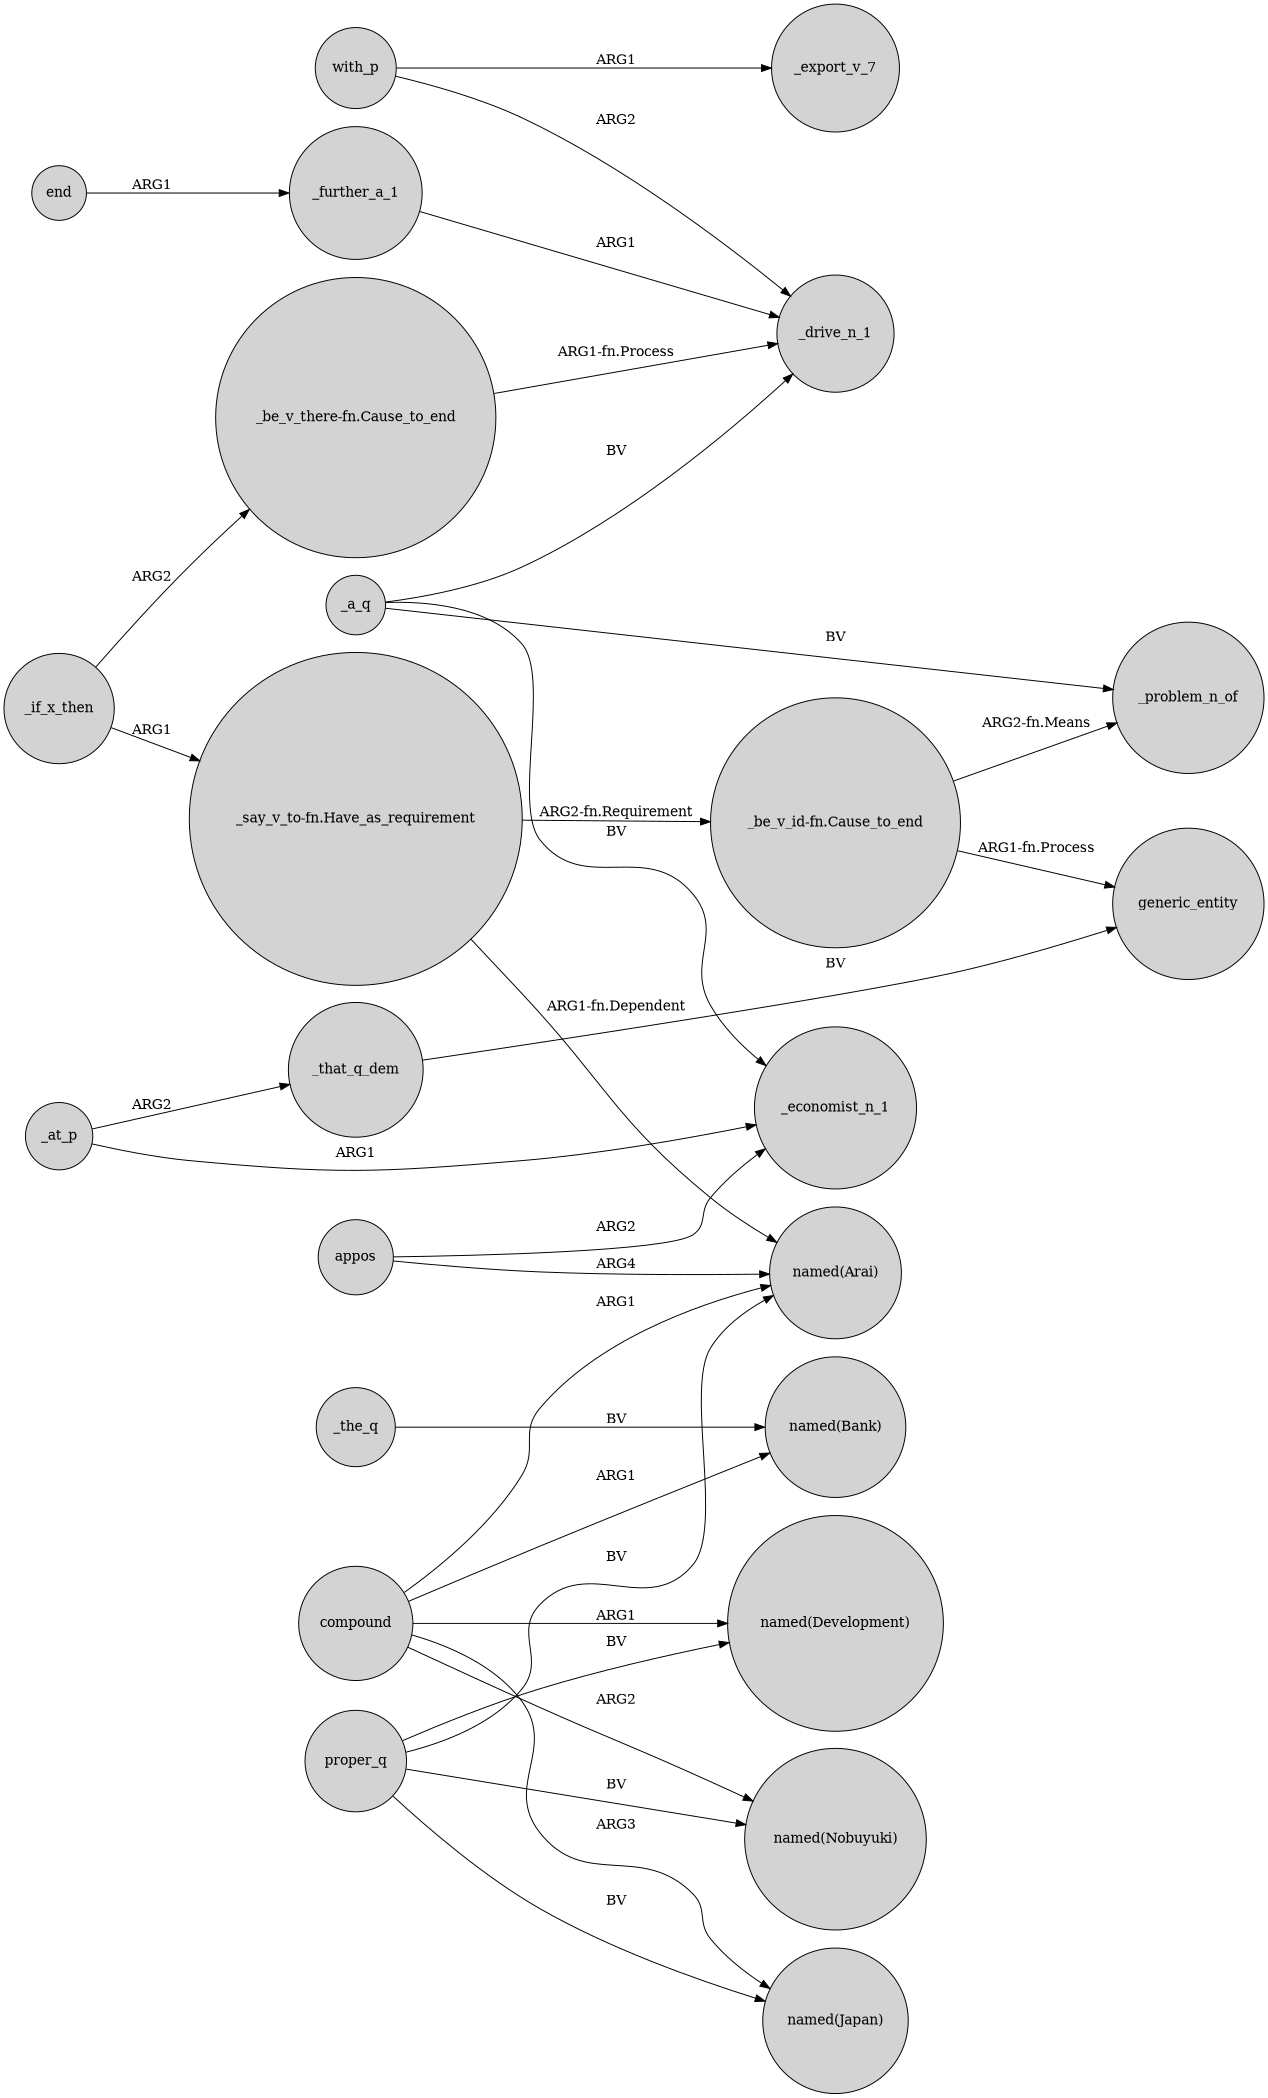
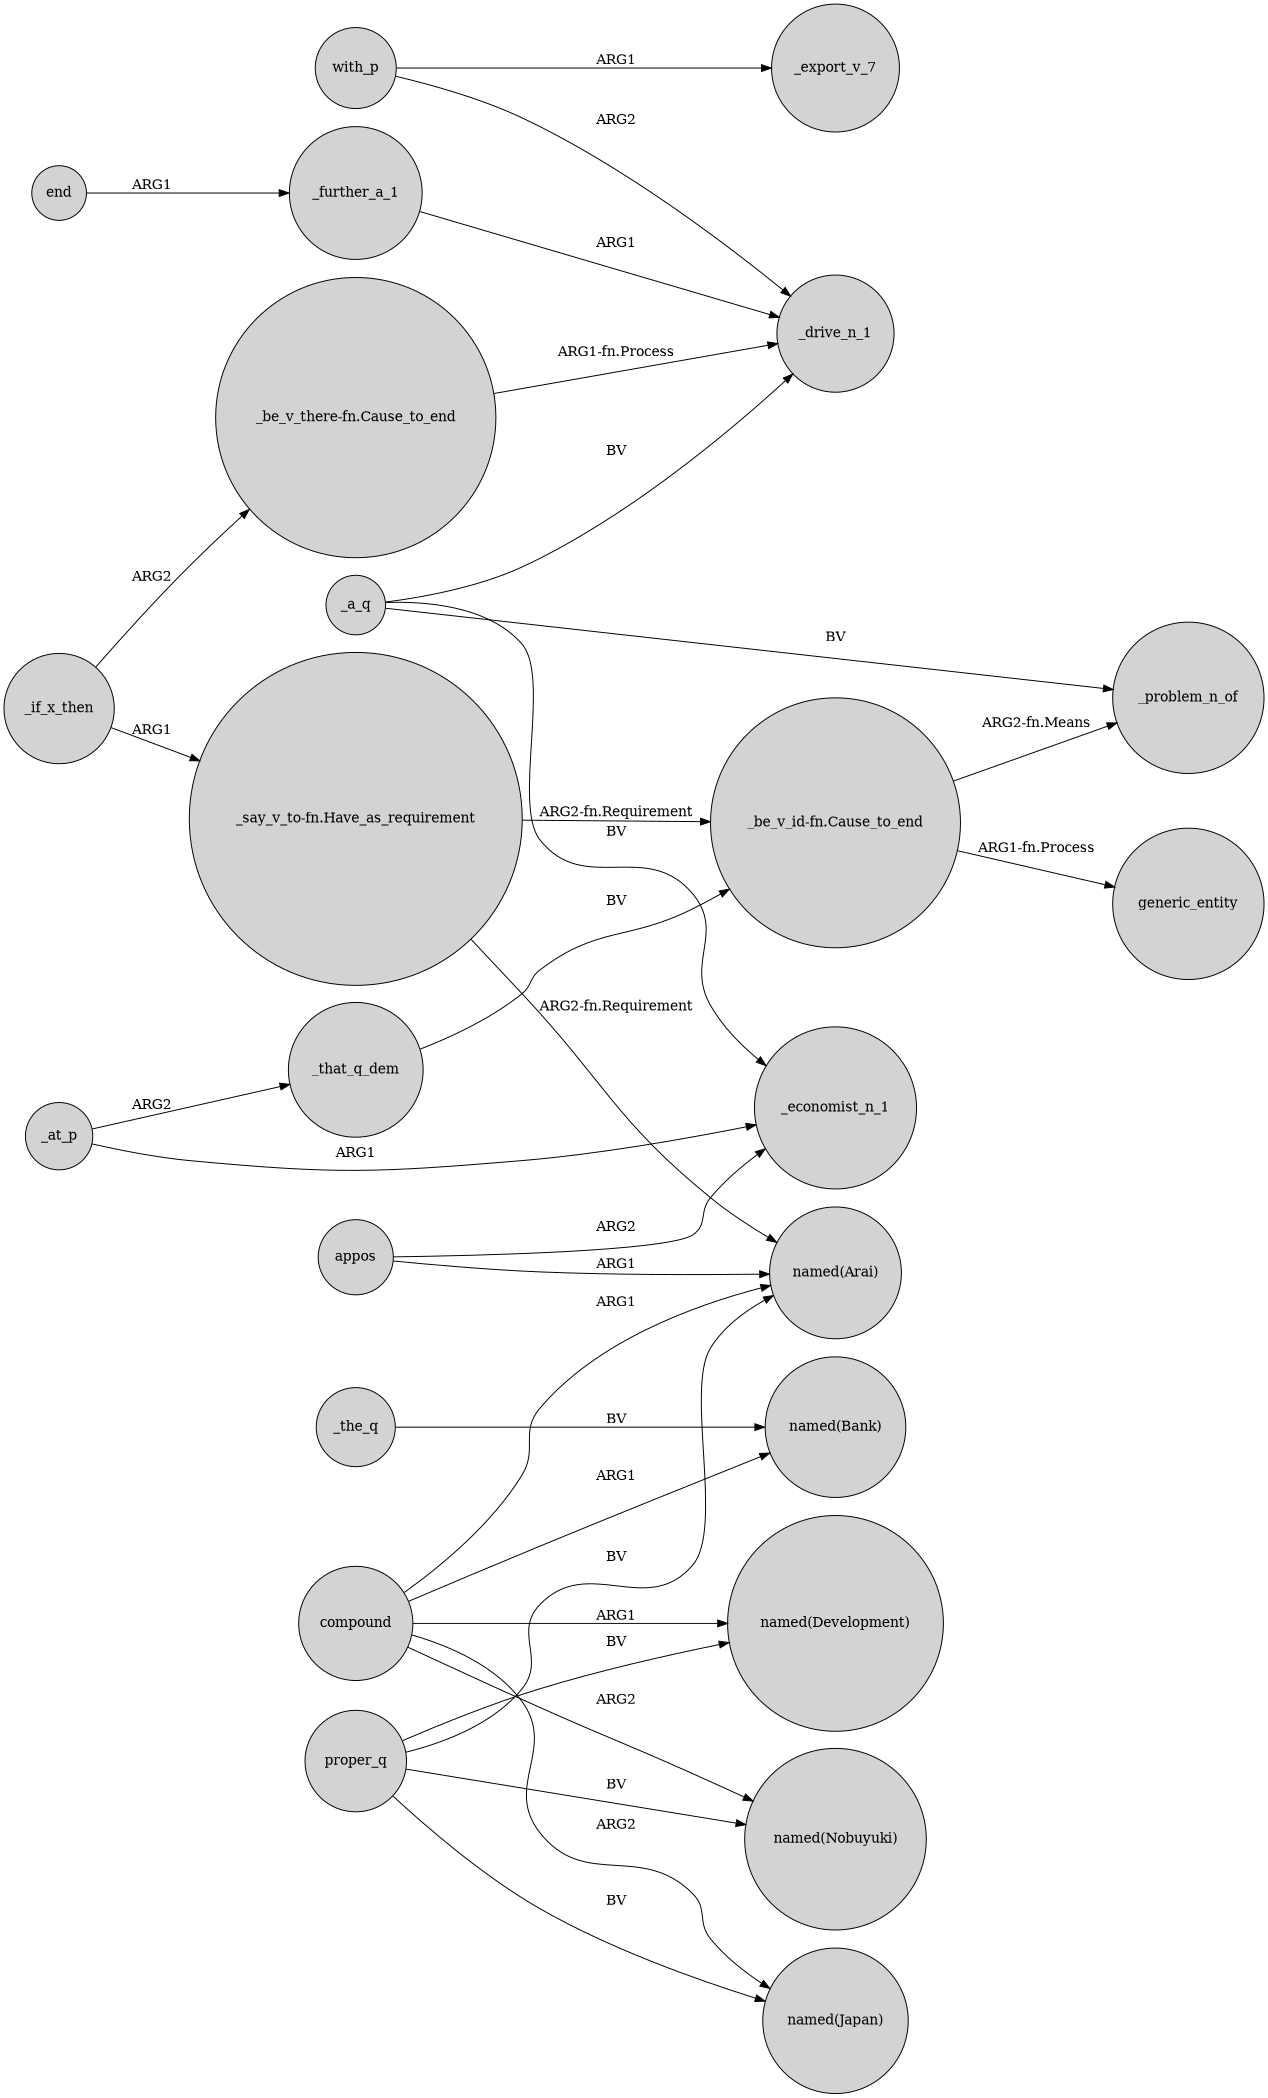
edge "_say_v_to-fn.Have_as_requirement" -> "named(Arai)": label "ARG1-fn.Dependent" -> "ARG2-fn.Requirement"
edge "_that_q_dem" -> "generic_entity": now "_that_q_dem" -> "_be_v_id-fn.Cause_to_end"
edge "appos" -> "named(Arai)": label "ARG4" -> "ARG1"
edge "compound" -> "named(Japan)": label "ARG3" -> "ARG2"
